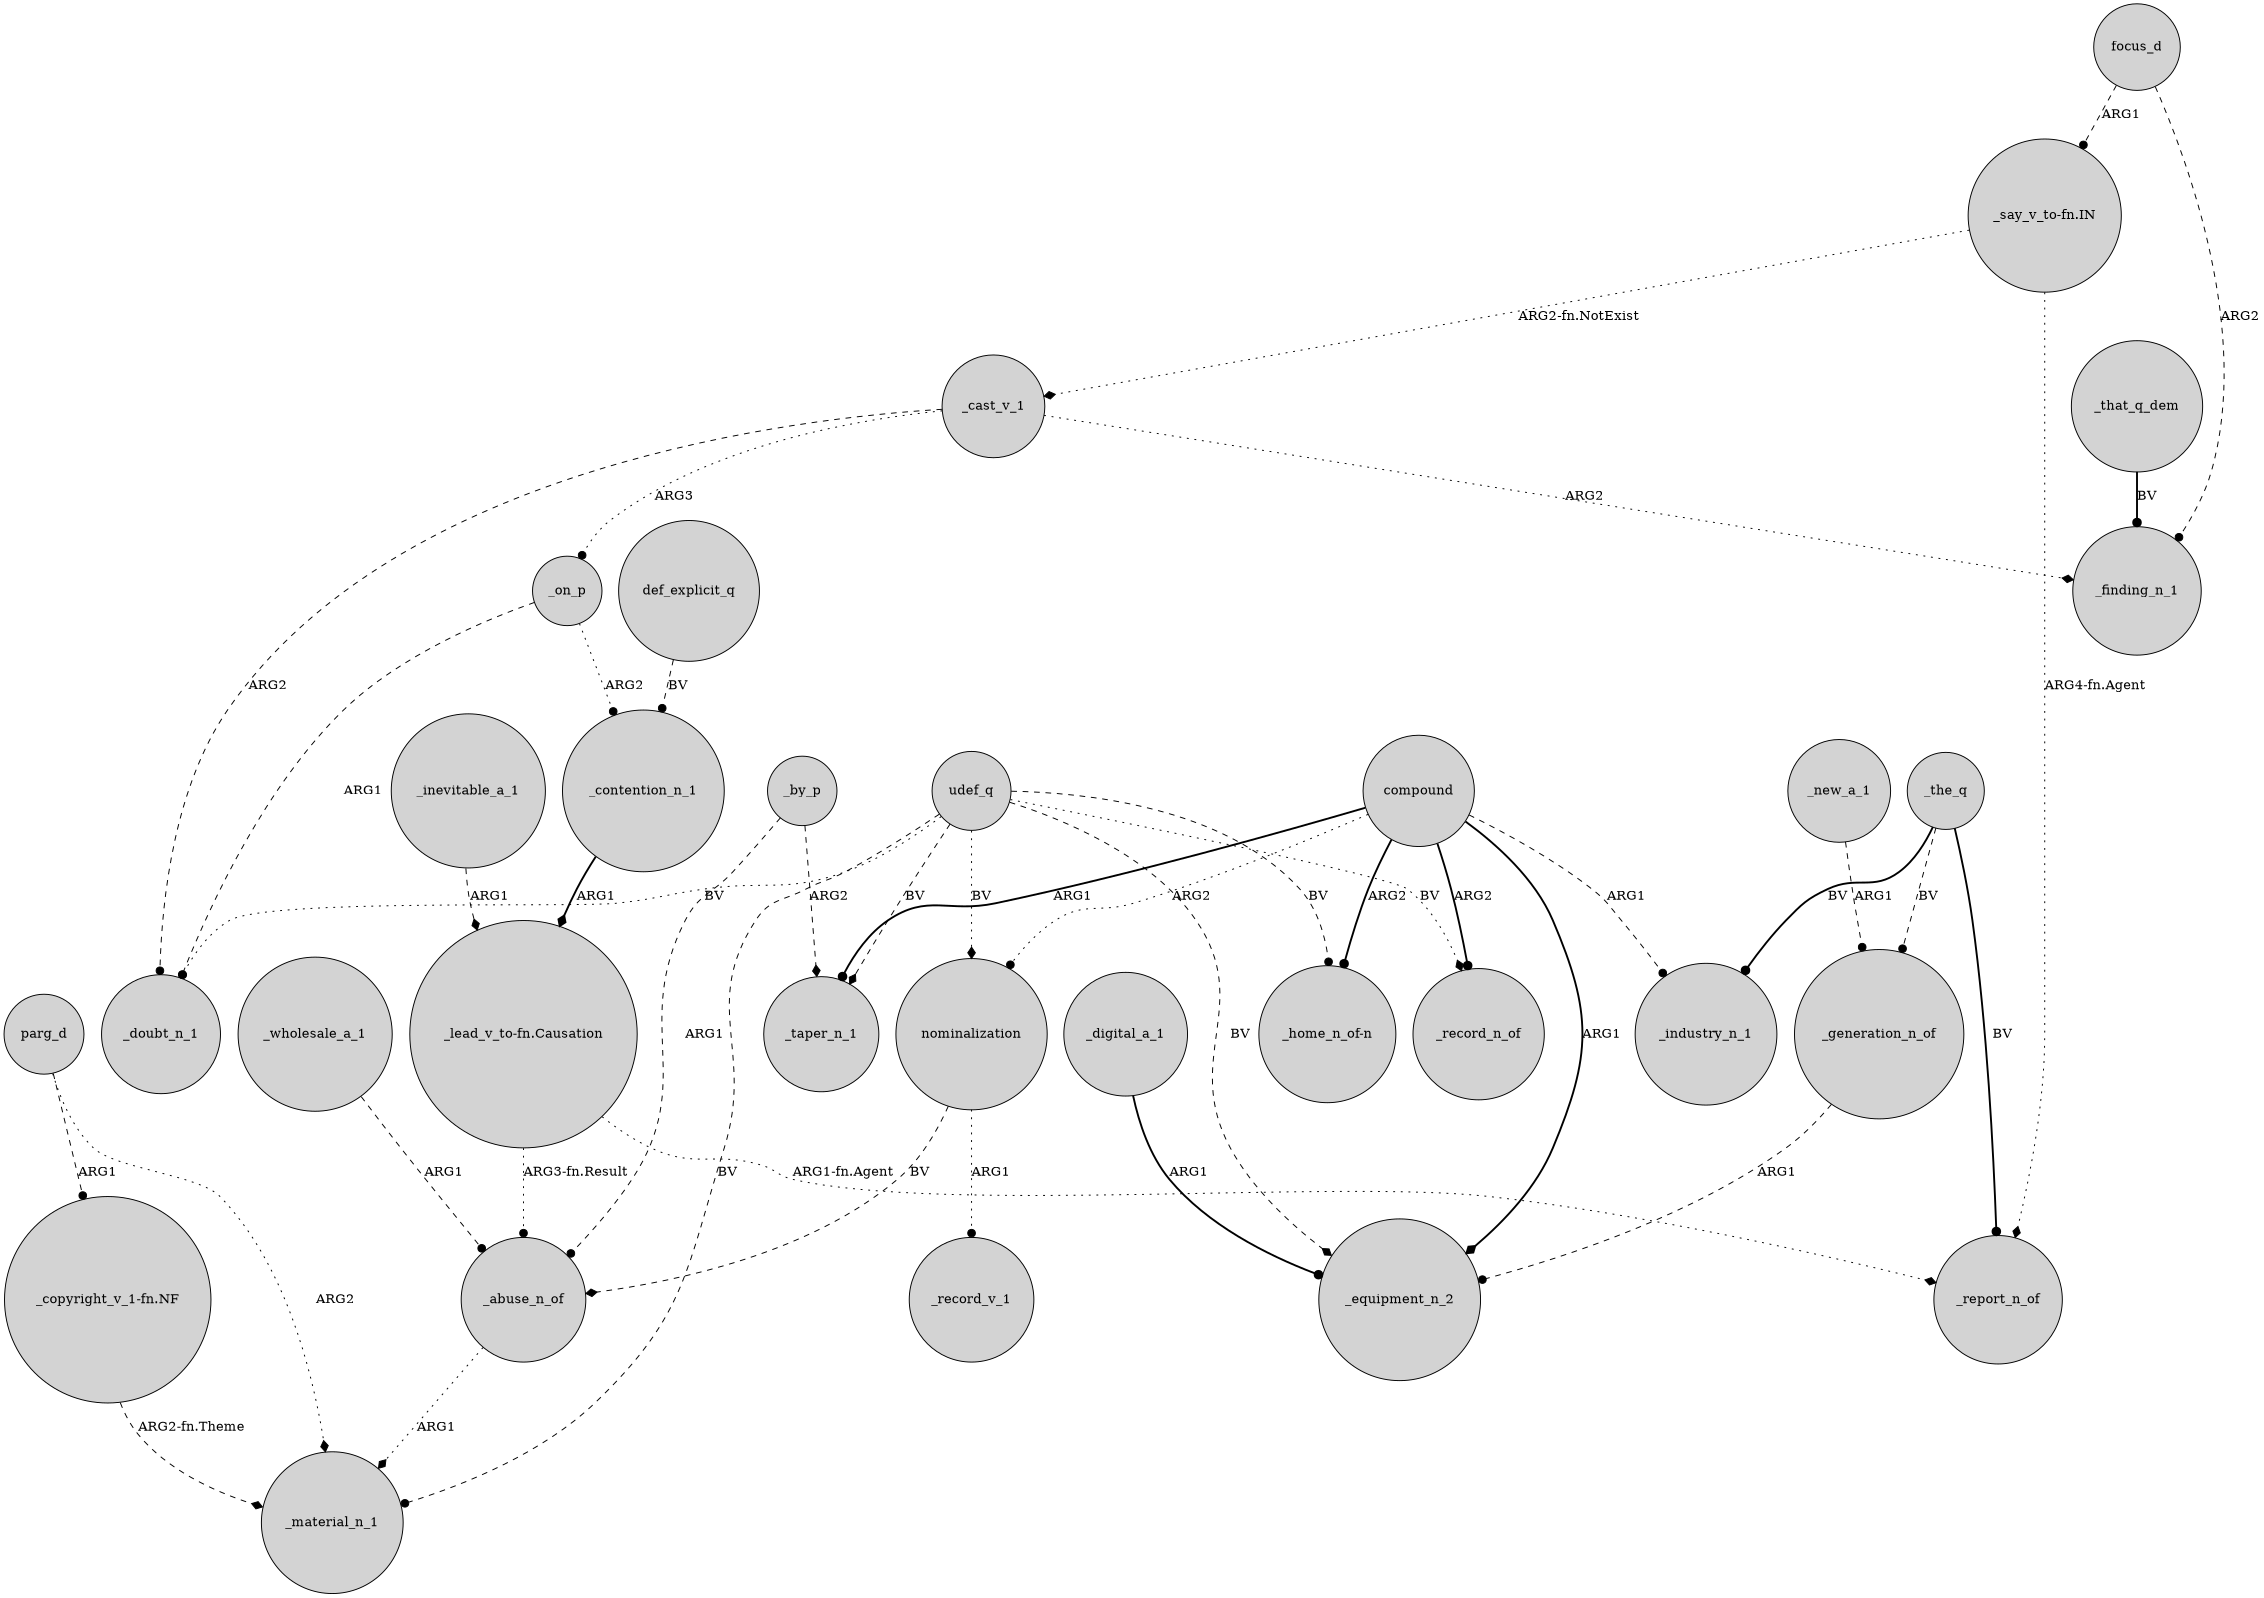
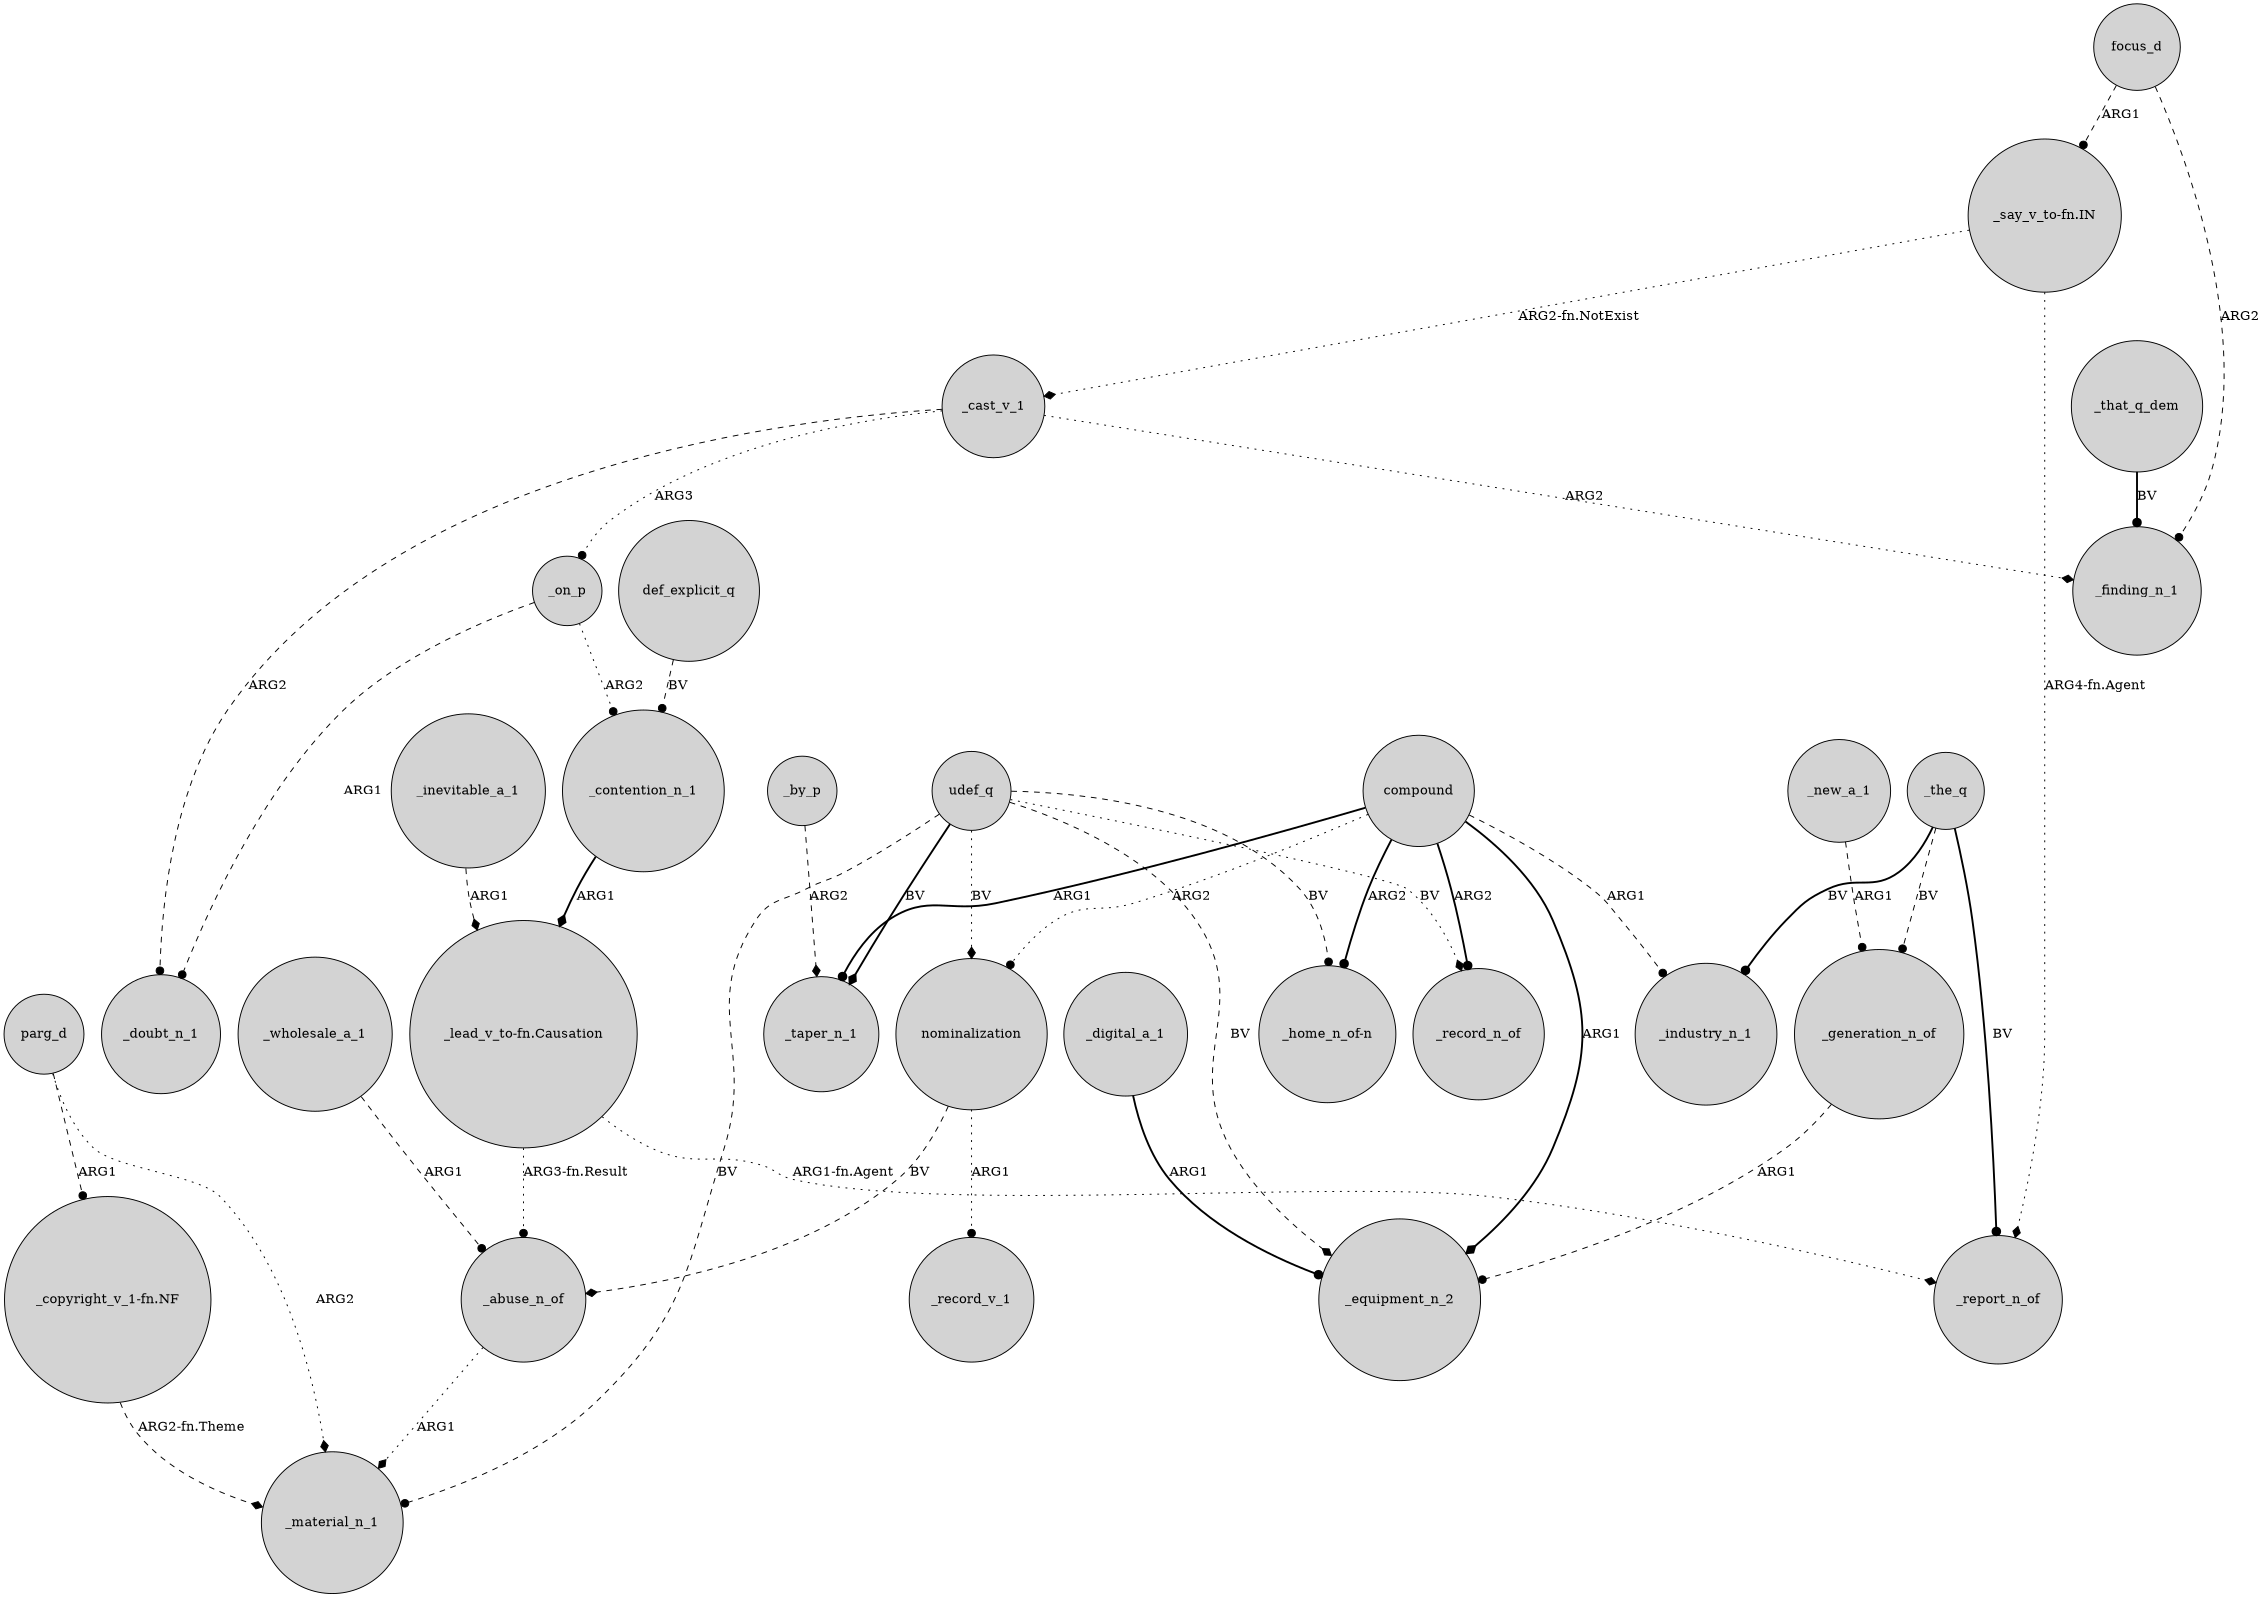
edge "udef_q" -> "_taper_n_1": style dashed -> bold
edge "udef_q" -> "_doubt_n_1": removed, label "BV"
edge "_by_p" -> "_abuse_n_of": removed, label "ARG1"
